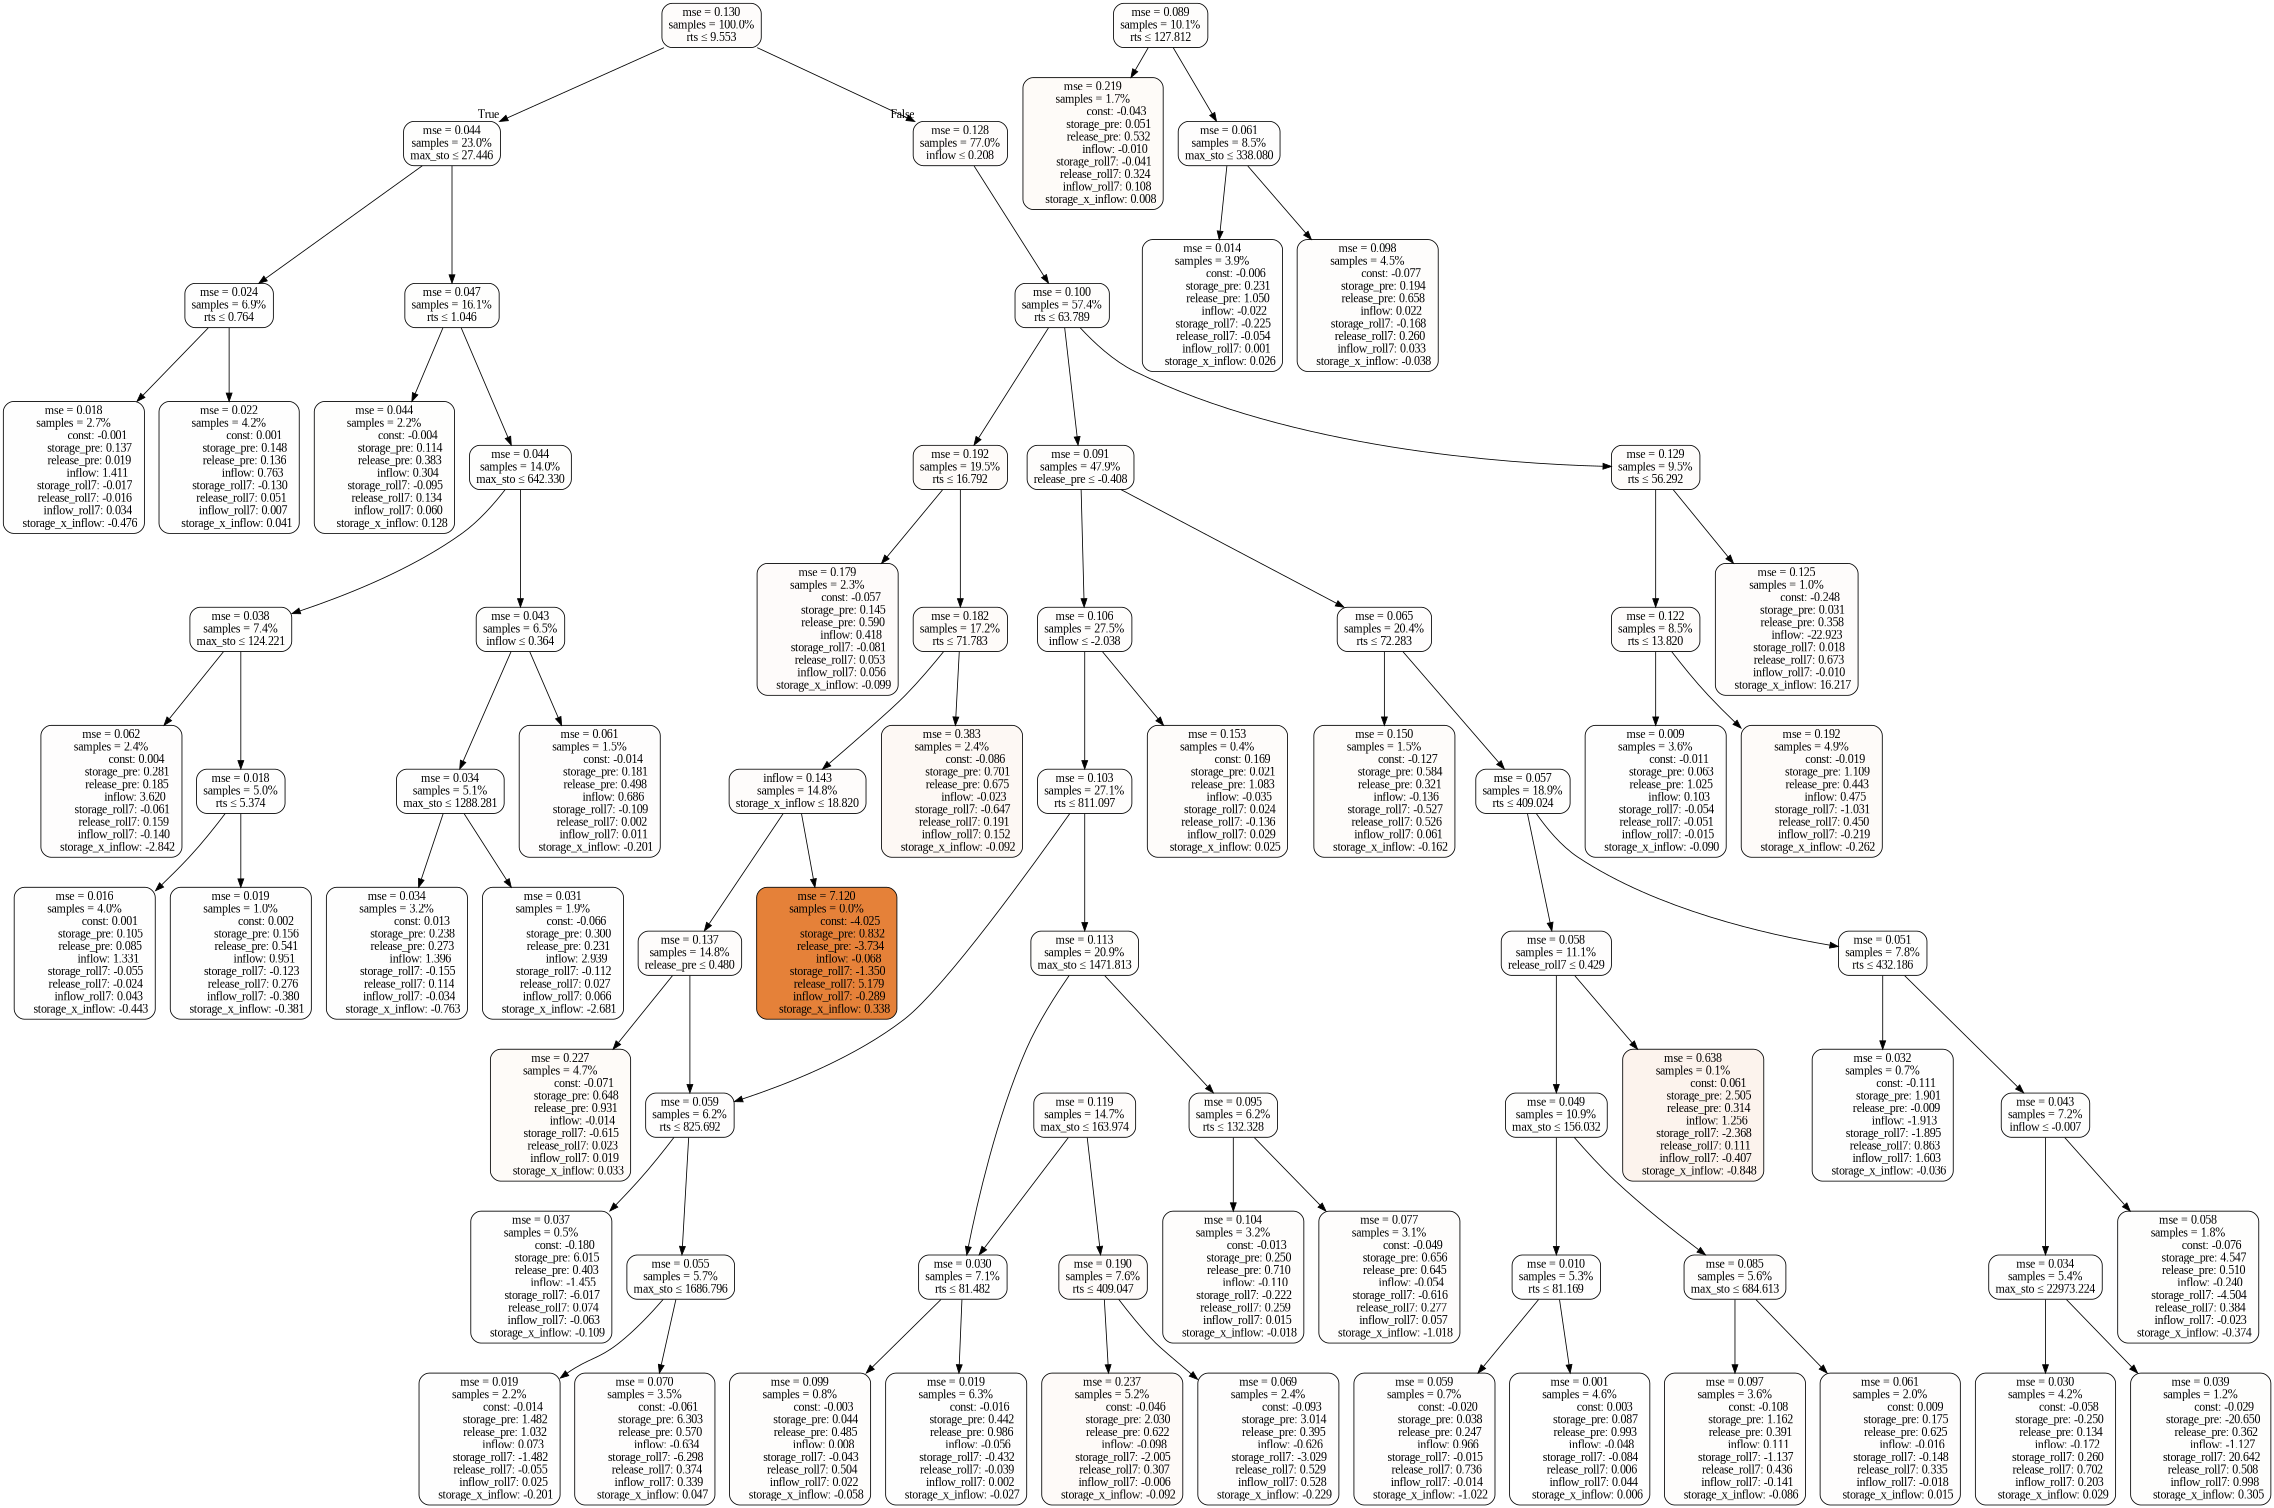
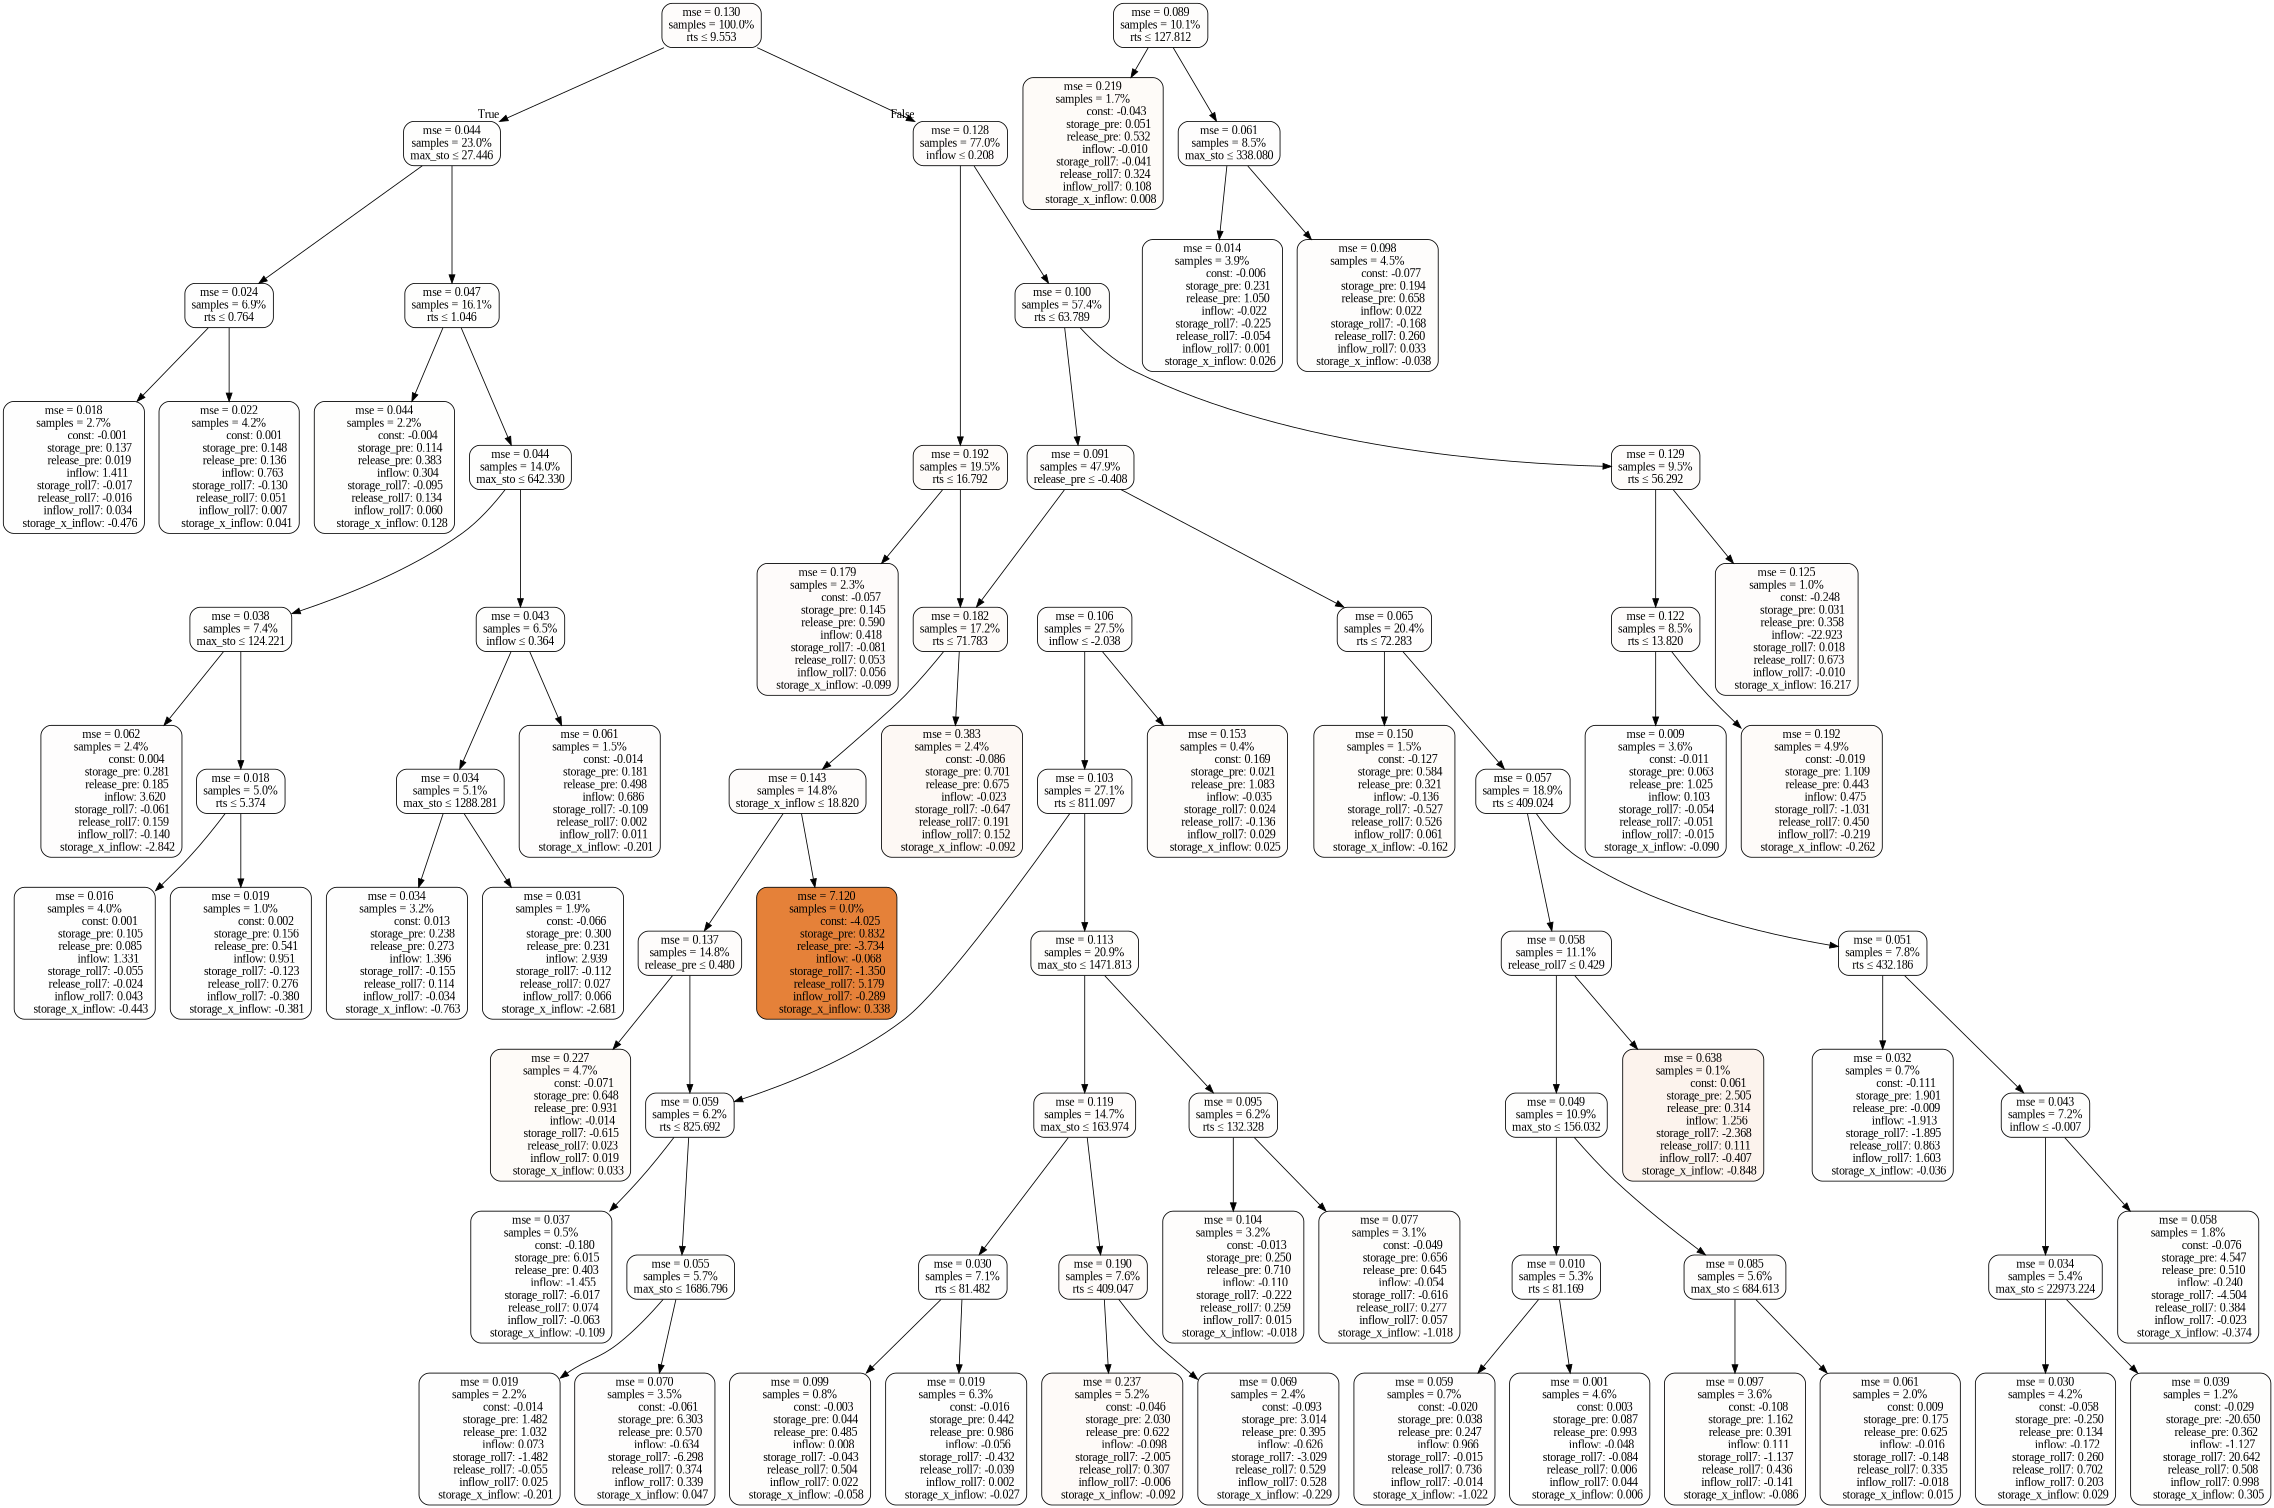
edge "mse = 0.100 samples = 57.4% rts ≤ 63.789" -> "mse = 0.192 samples = 19.5% rts ≤ 16.792": now "mse = 0.128 samples = 77.0% inflow ≤ 0.208" -> "mse = 0.192 samples = 19.5% rts ≤ 16.792"
edge "mse = 0.091 samples = 47.9% release_pre ≤ -0.408" -> "mse = 0.106 samples = 27.5% inflow ≤ -2.038": now "mse = 0.091 samples = 47.9% release_pre ≤ -0.408" -> "mse = 0.182 samples = 17.2% rts ≤ 71.783"
node "inflow = 0.143 samples = 14.8% storage_x_inflow ≤ 18.820": label "inflow = 0.143 samples = 14.8% storage_x_inflow ≤ 18.820" -> "mse = 0.143 samples = 14.8% storage_x_inflow ≤ 18.820"
edge "mse = 0.113 samples = 20.9% max_sto ≤ 1471.813" -> "mse = 0.030 samples = 7.1% rts ≤ 81.482": now "mse = 0.113 samples = 20.9% max_sto ≤ 1471.813" -> "mse = 0.119 samples = 14.7% max_sto ≤ 163.974"
